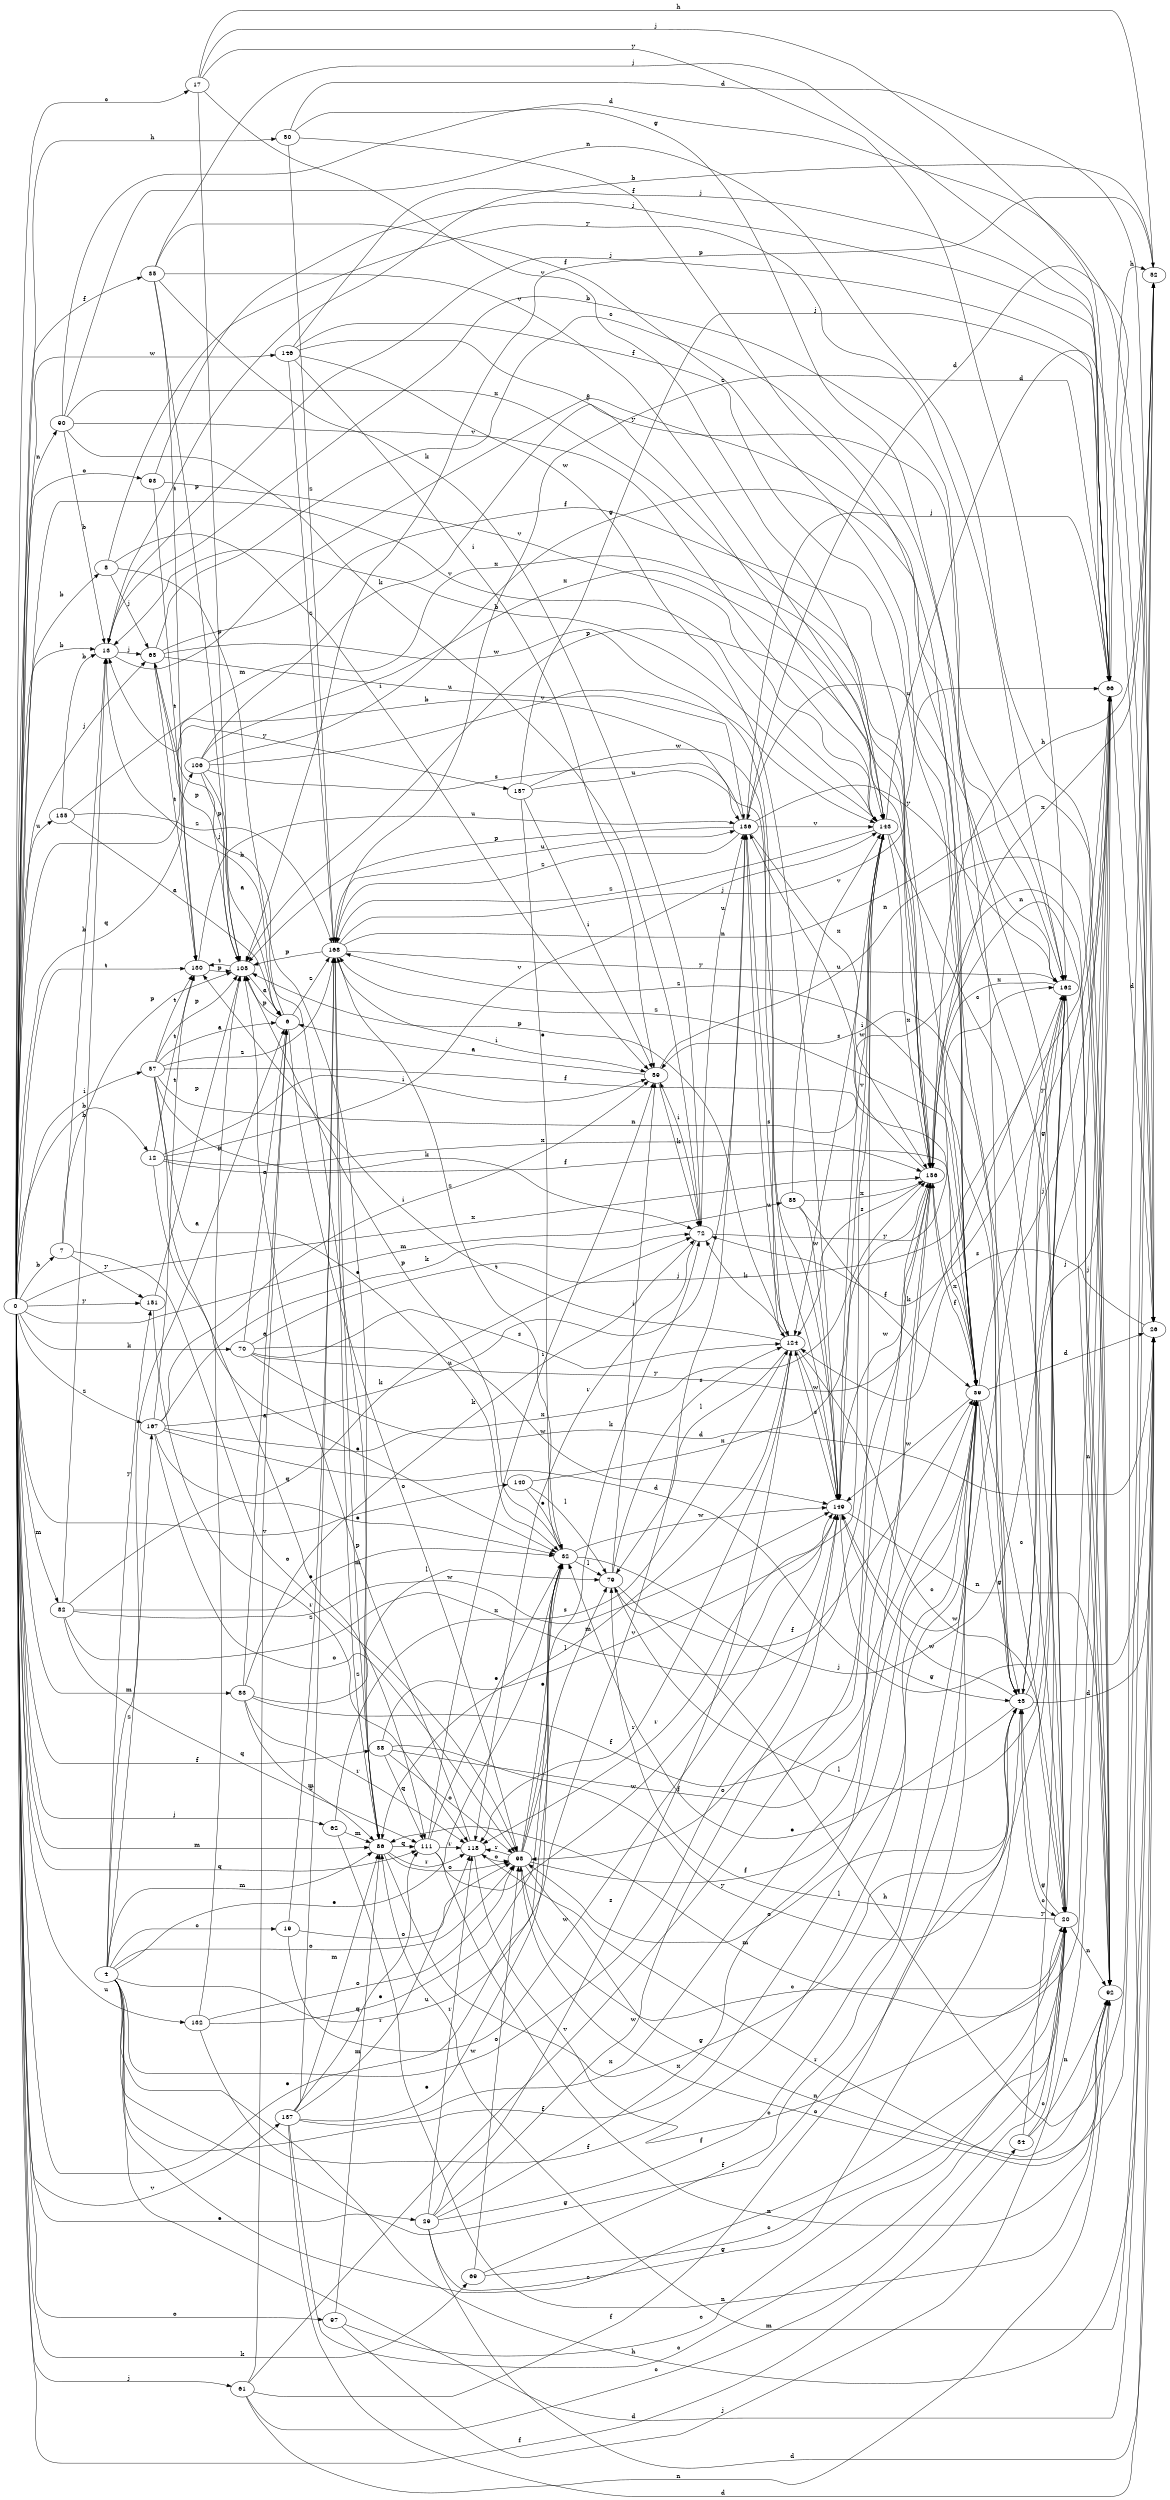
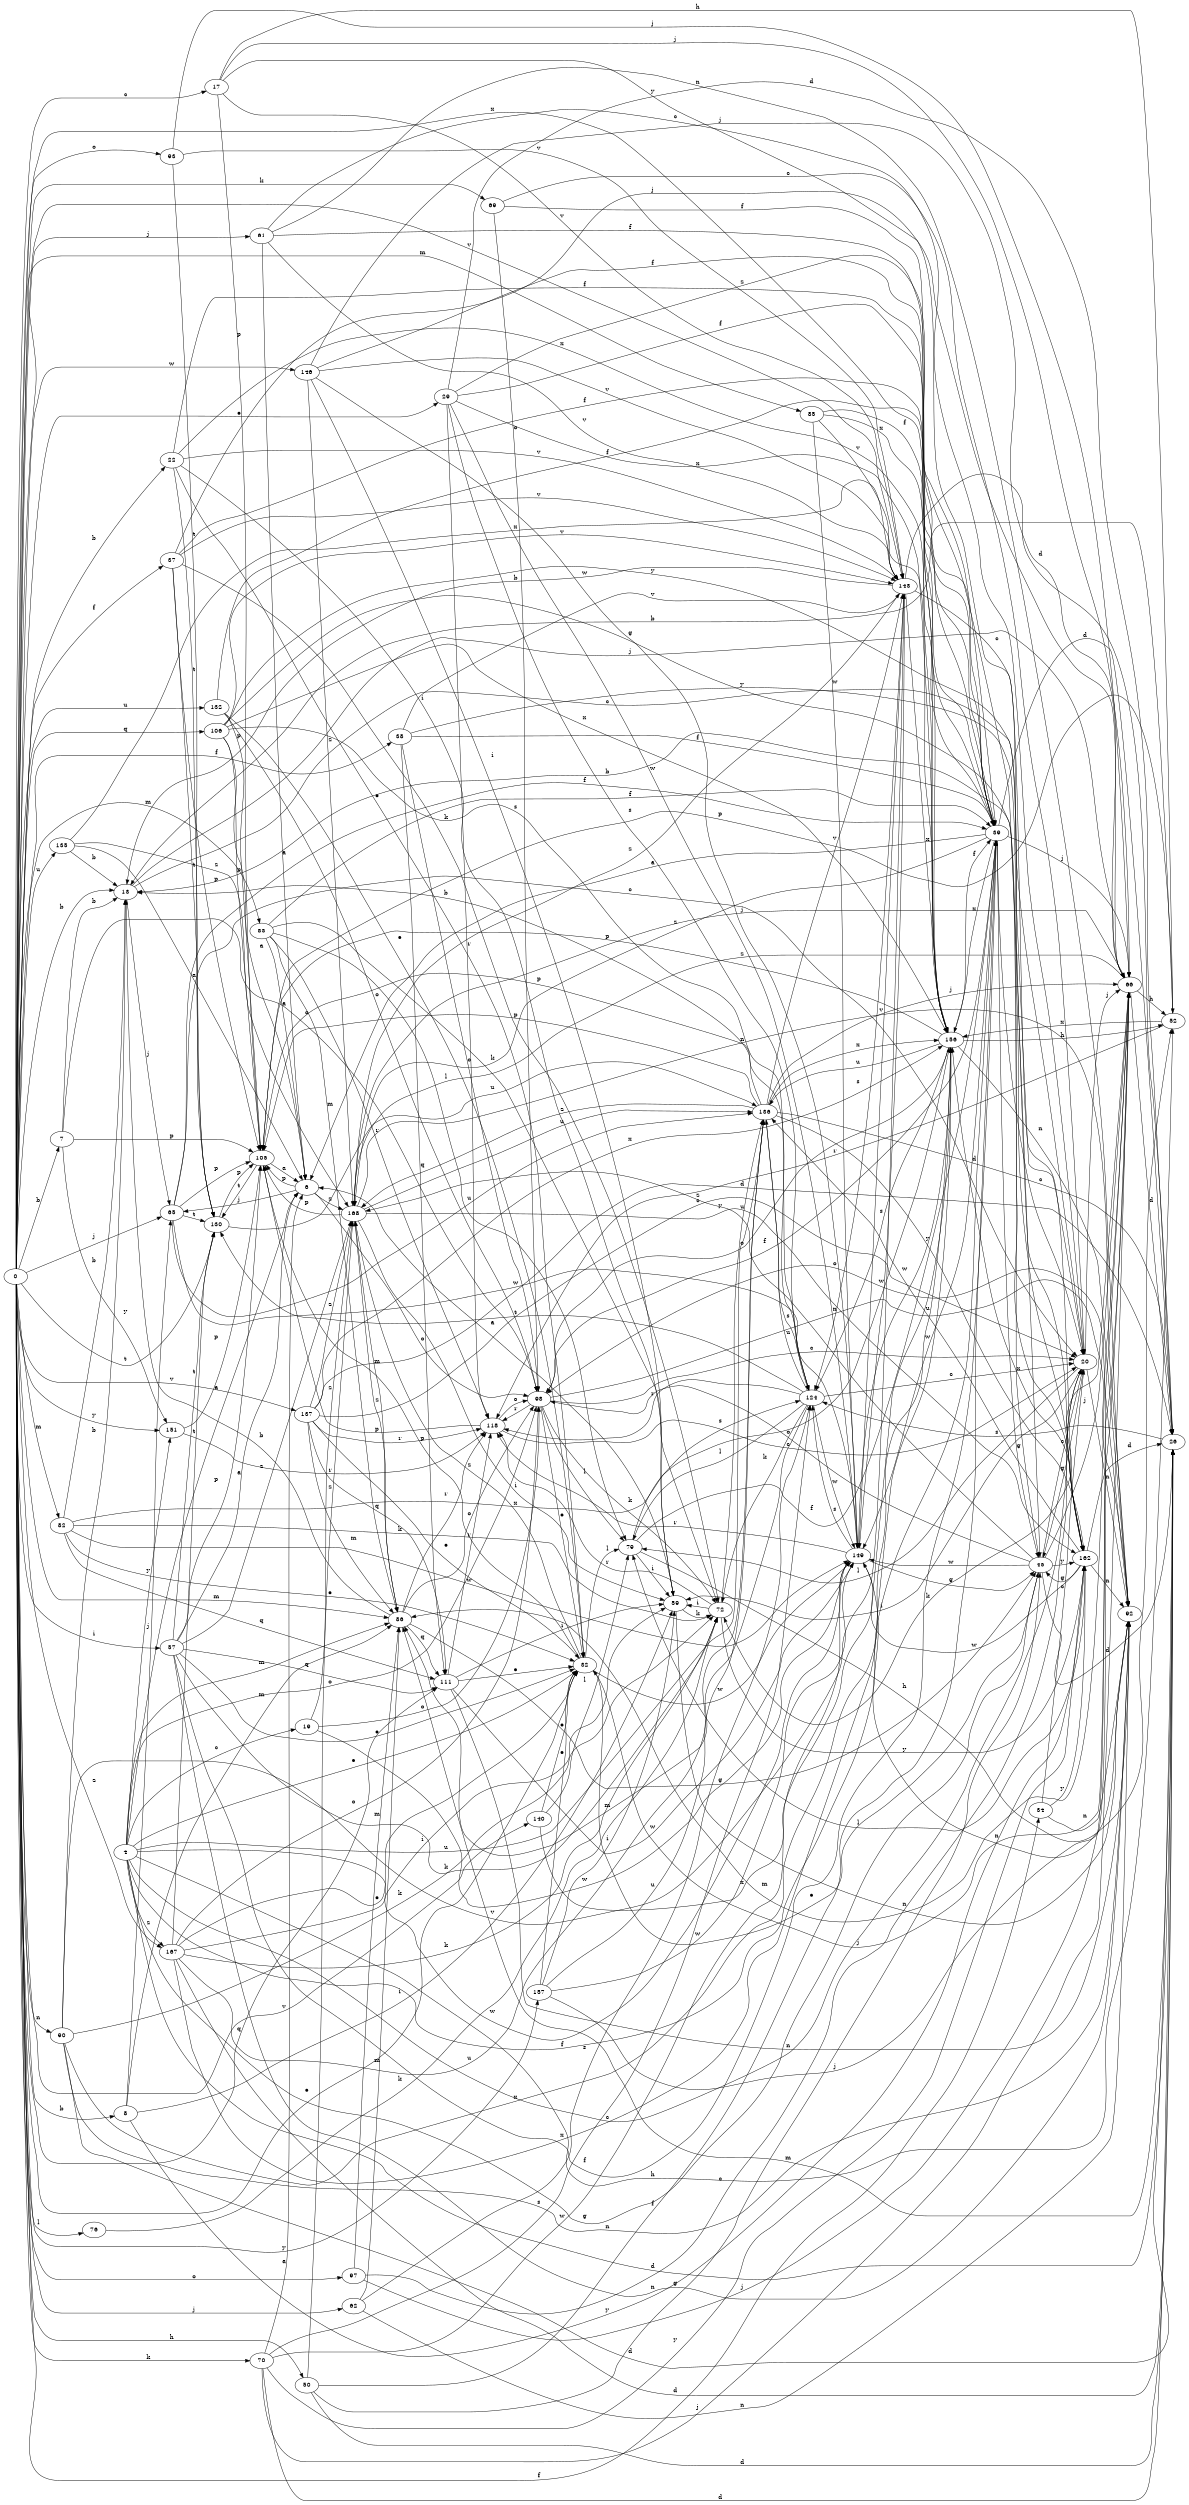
node "35": label "35" -> "37"
edge "39" -> "6": added, label "a"
node "12": label "12" -> "22"
edge "162" -> "26": added, label "d"
node "76": added
edge "29" -> "45": label "g" -> "z"
